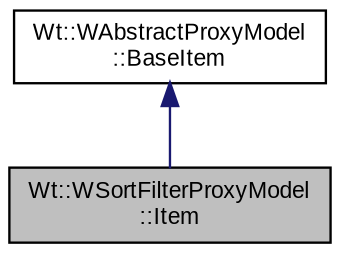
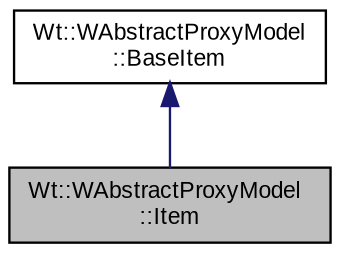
node "Wt::WSortFilterProxyModel ::Item": label "Wt::WSortFilterProxyModel ::Item" -> "Wt::WAbstractProxyModel ::Item"
